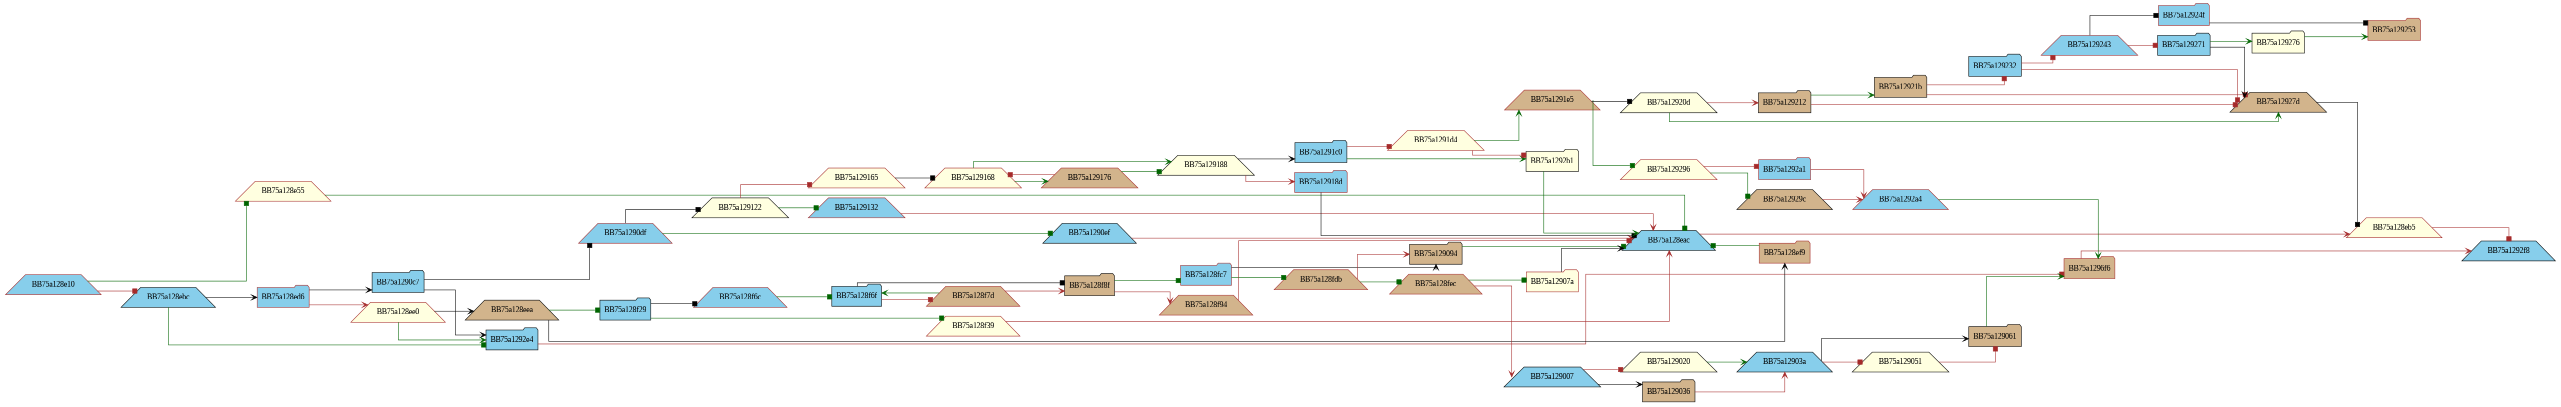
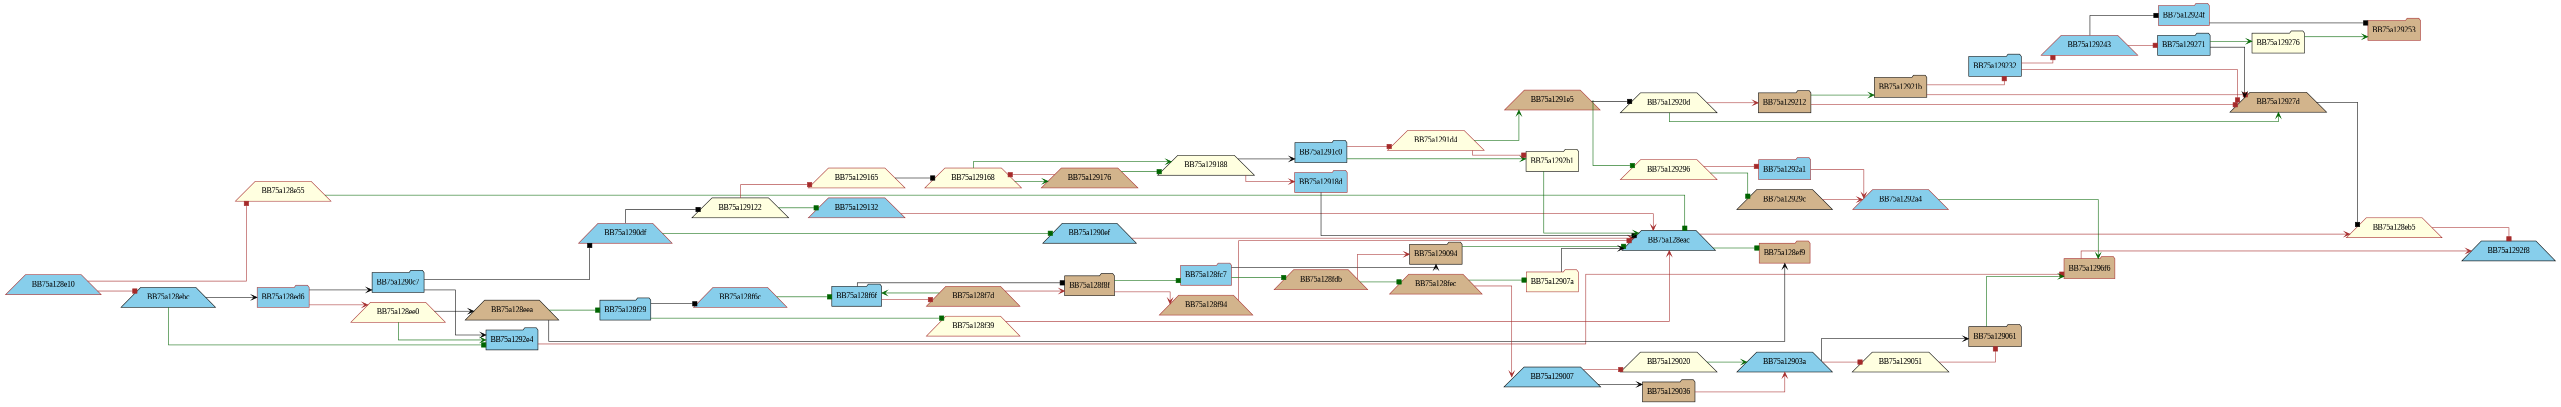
edge "BB75a128ef9" -> "BB75a128eac": reversed
edge "BB75a128e10" -> "BB75a128e55": color darkgreen -> brown
